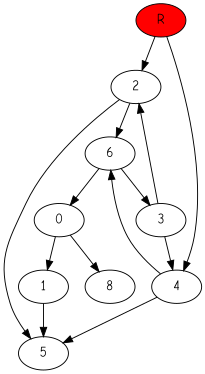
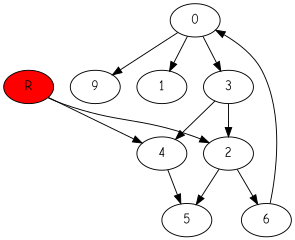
edge "6" -> "3": now "0" -> "3"
edge "4" -> "6": removed
node "8": label "8" -> "9"
edge "1" -> "5": removed
